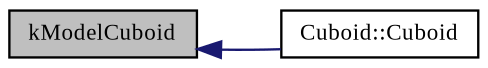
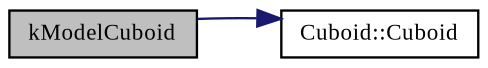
edge "Cuboid::Cuboid" -> "kModelCuboid": reversed
